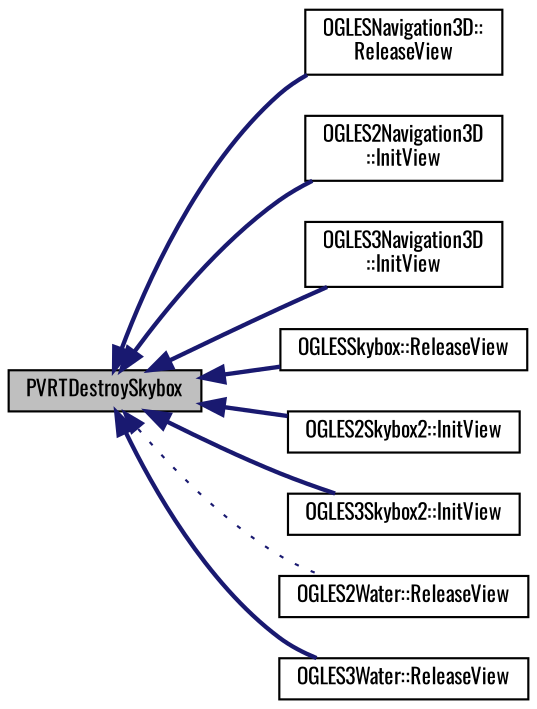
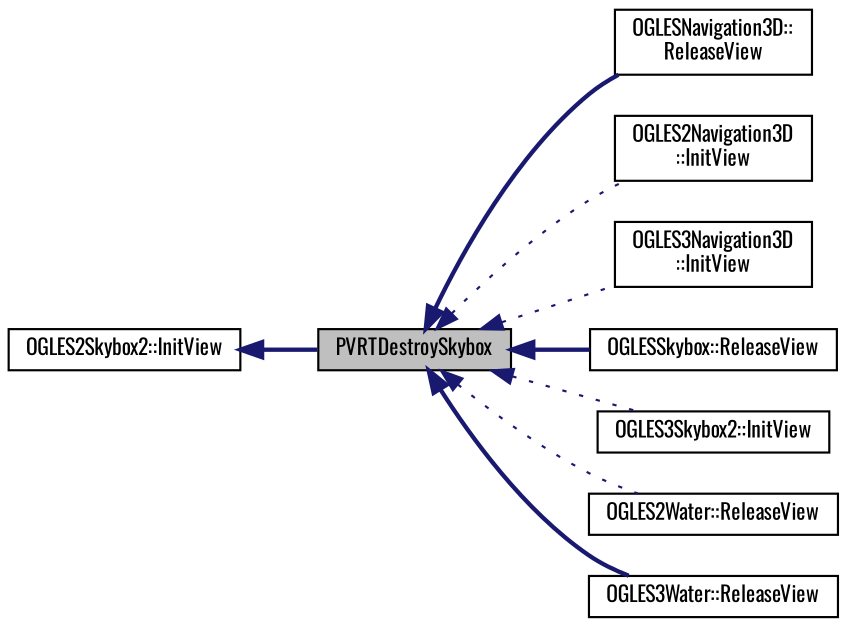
edge "OGLES2Navigation3D ::InitView" -> "PVRTDestroySkybox": style bold -> dotted
edge "OGLES3Navigation3D ::InitView" -> "PVRTDestroySkybox": style bold -> dotted
edge "OGLES2Skybox2::InitView" -> "PVRTDestroySkybox": reversed
edge "OGLES3Skybox2::InitView" -> "PVRTDestroySkybox": style bold -> dotted
